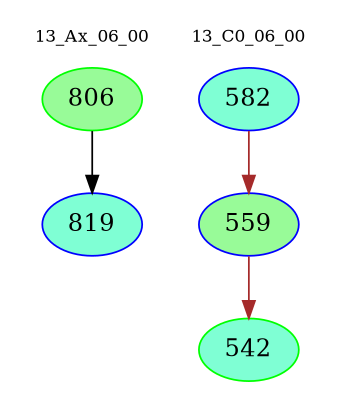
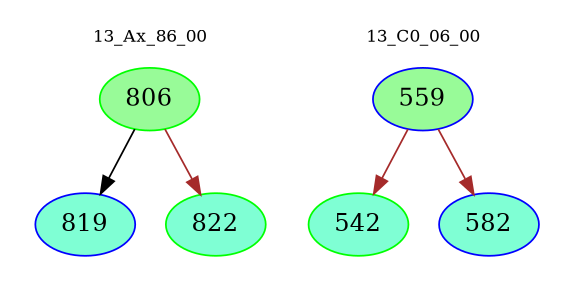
cluster "13_Ax_06_00": label "13_Ax_06_00" -> "13_Ax_86_00"
edge "582" -> "559": reversed
node "822": added
